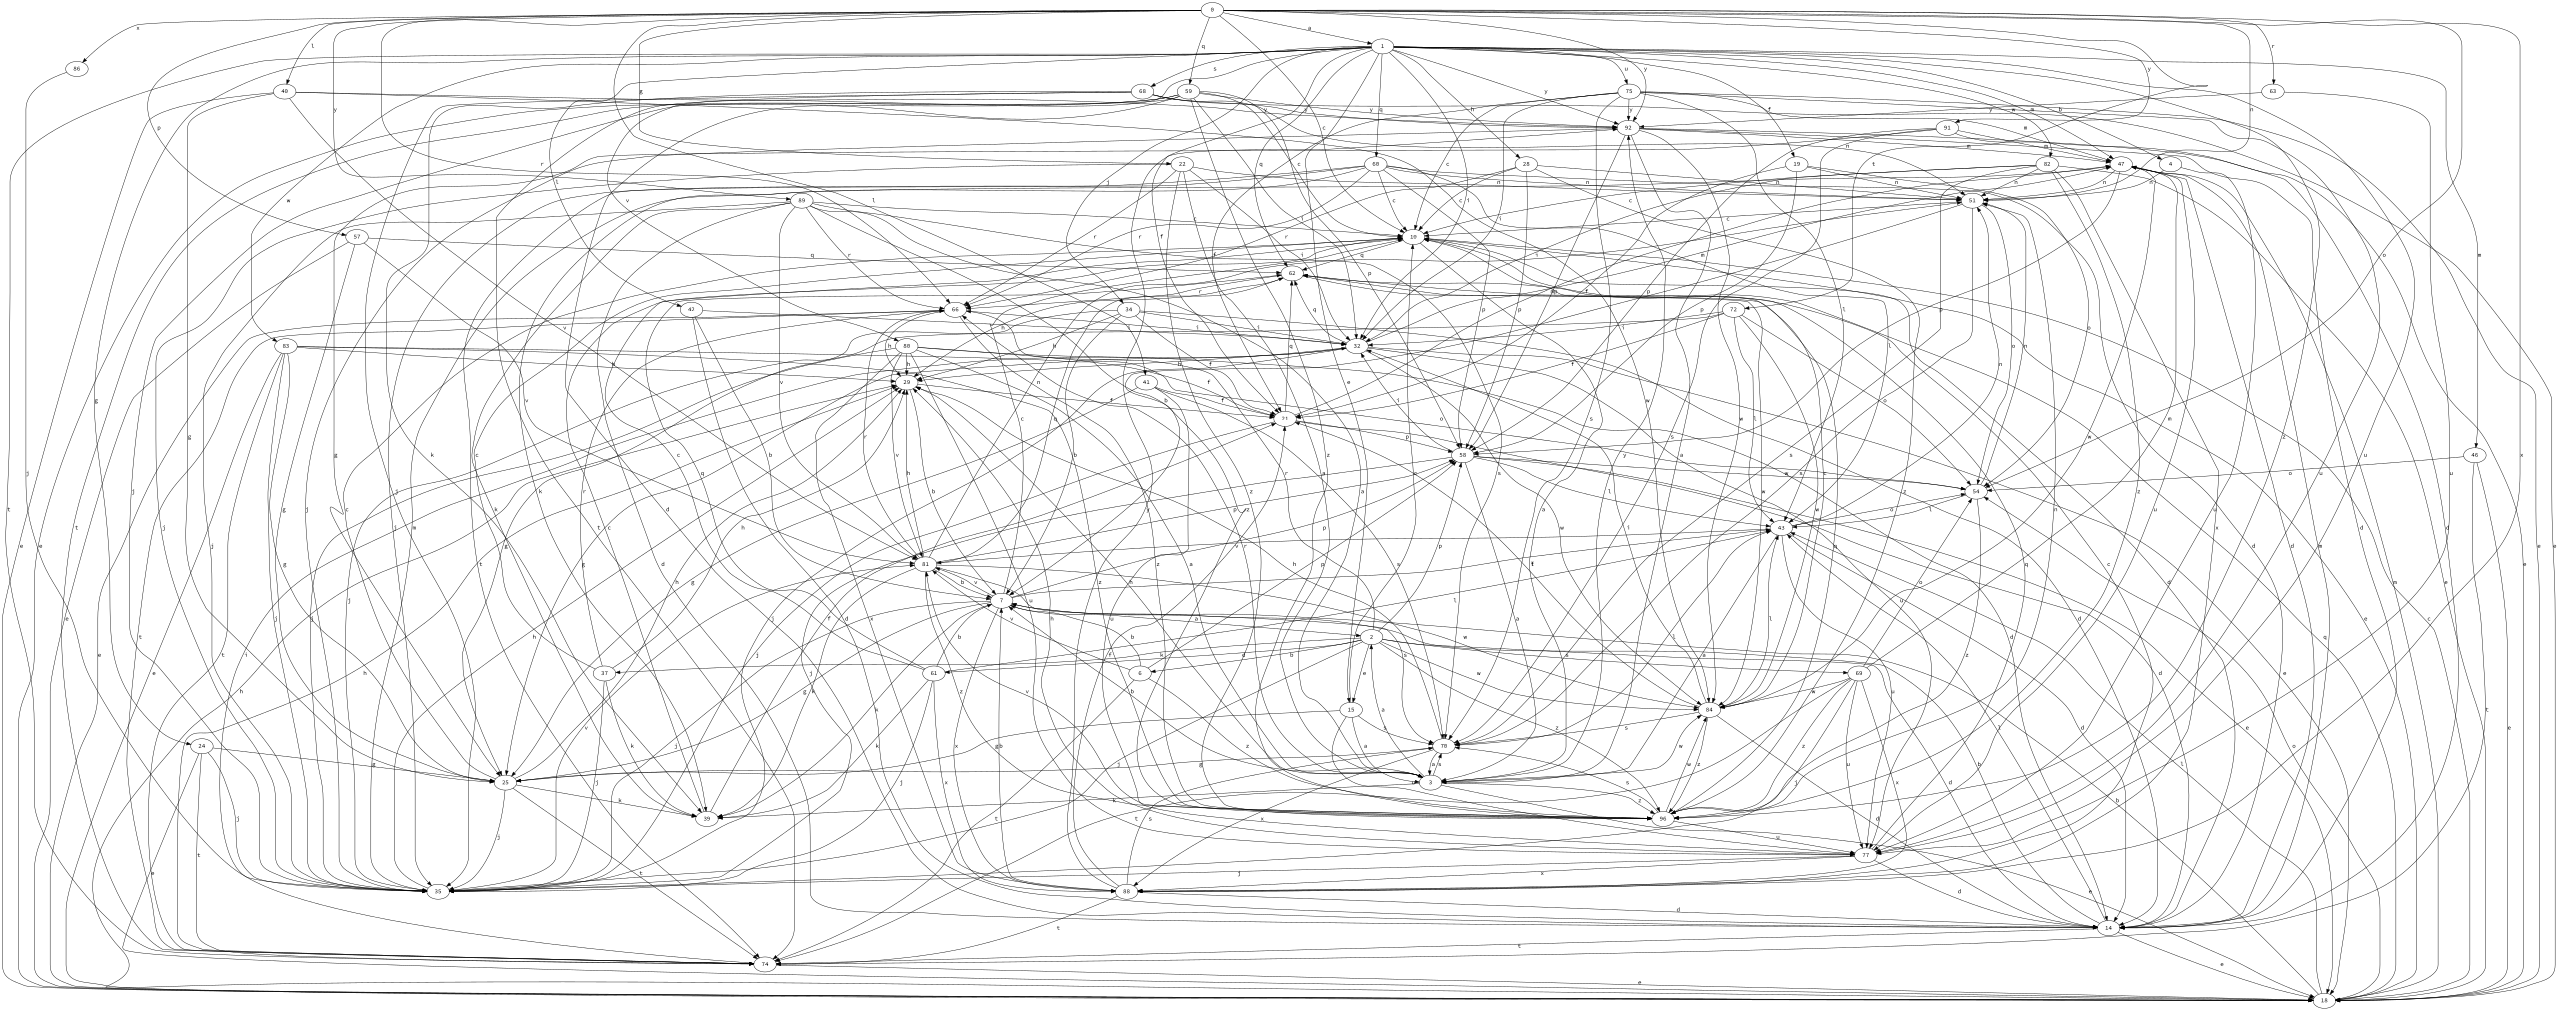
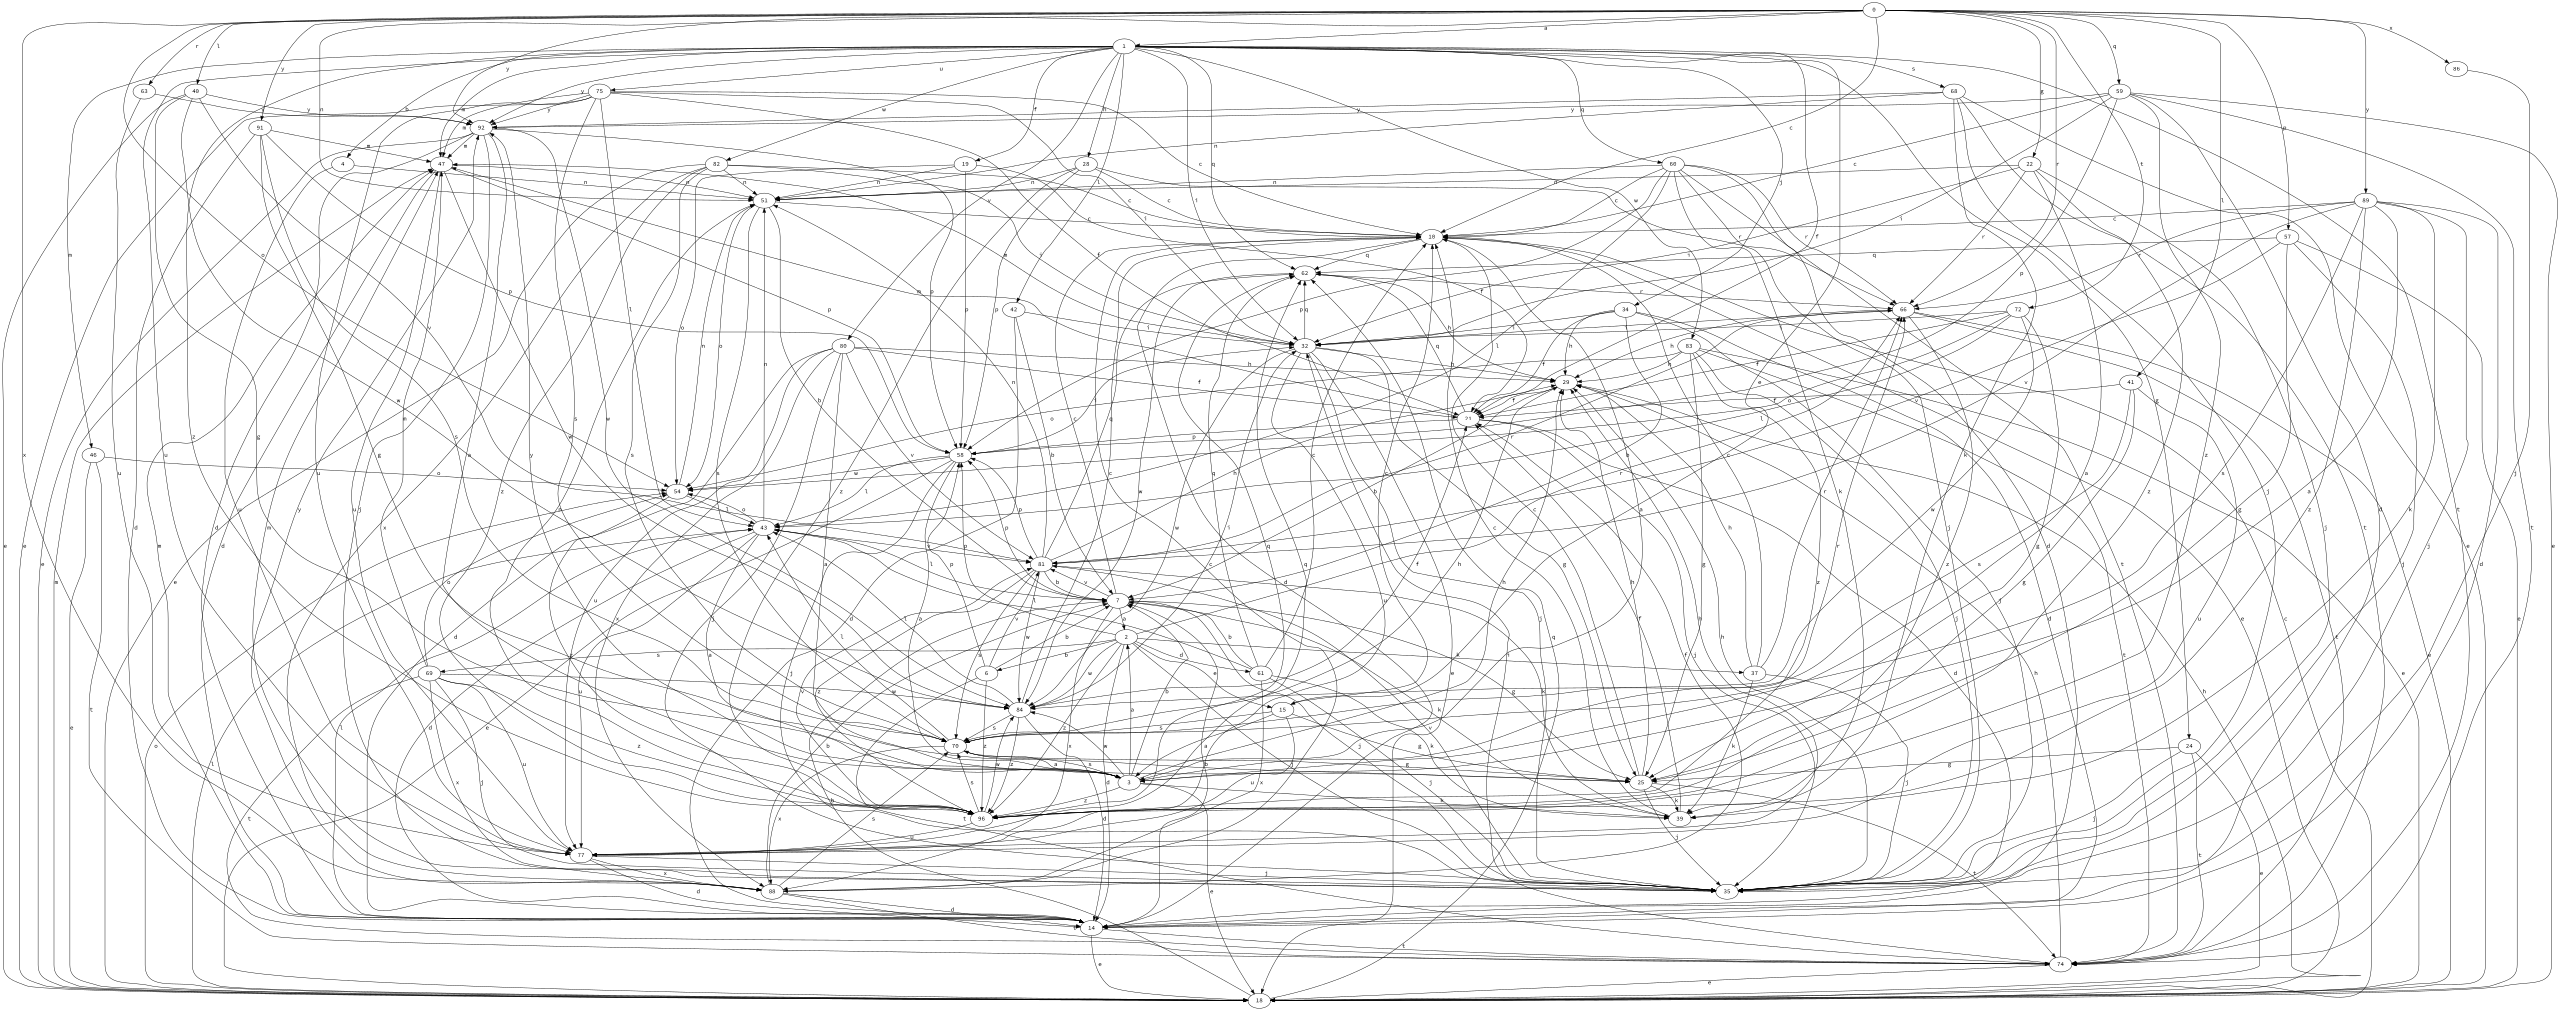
edge "59" -> "35": now "57" -> "35"
